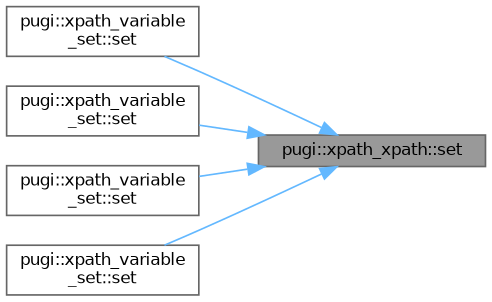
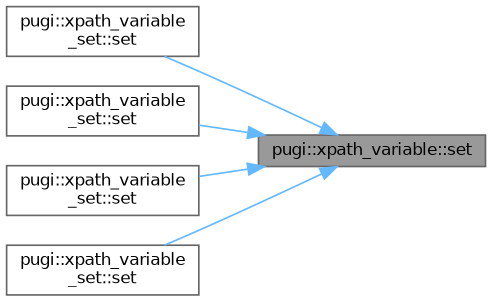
node "pugi::xpath_xpath::set": label "pugi::xpath_xpath::set" -> "pugi::xpath_variable::set"
